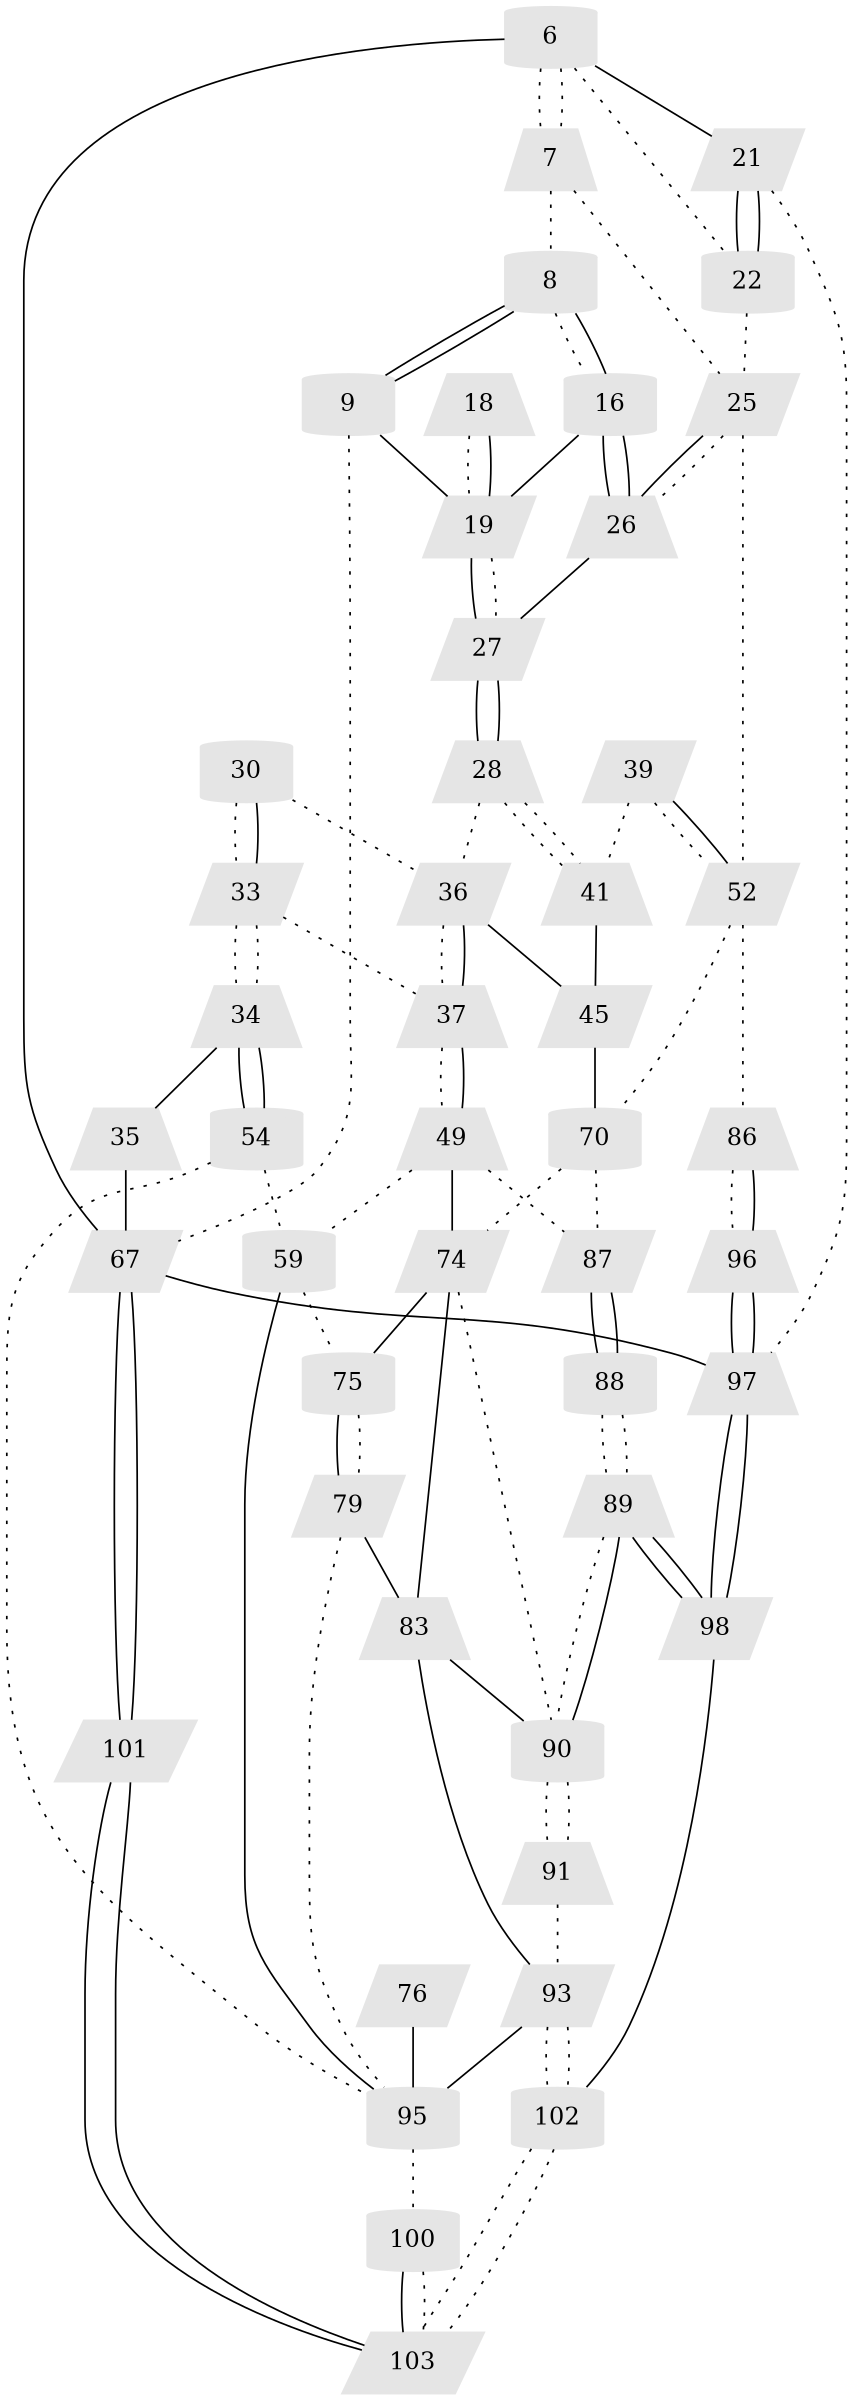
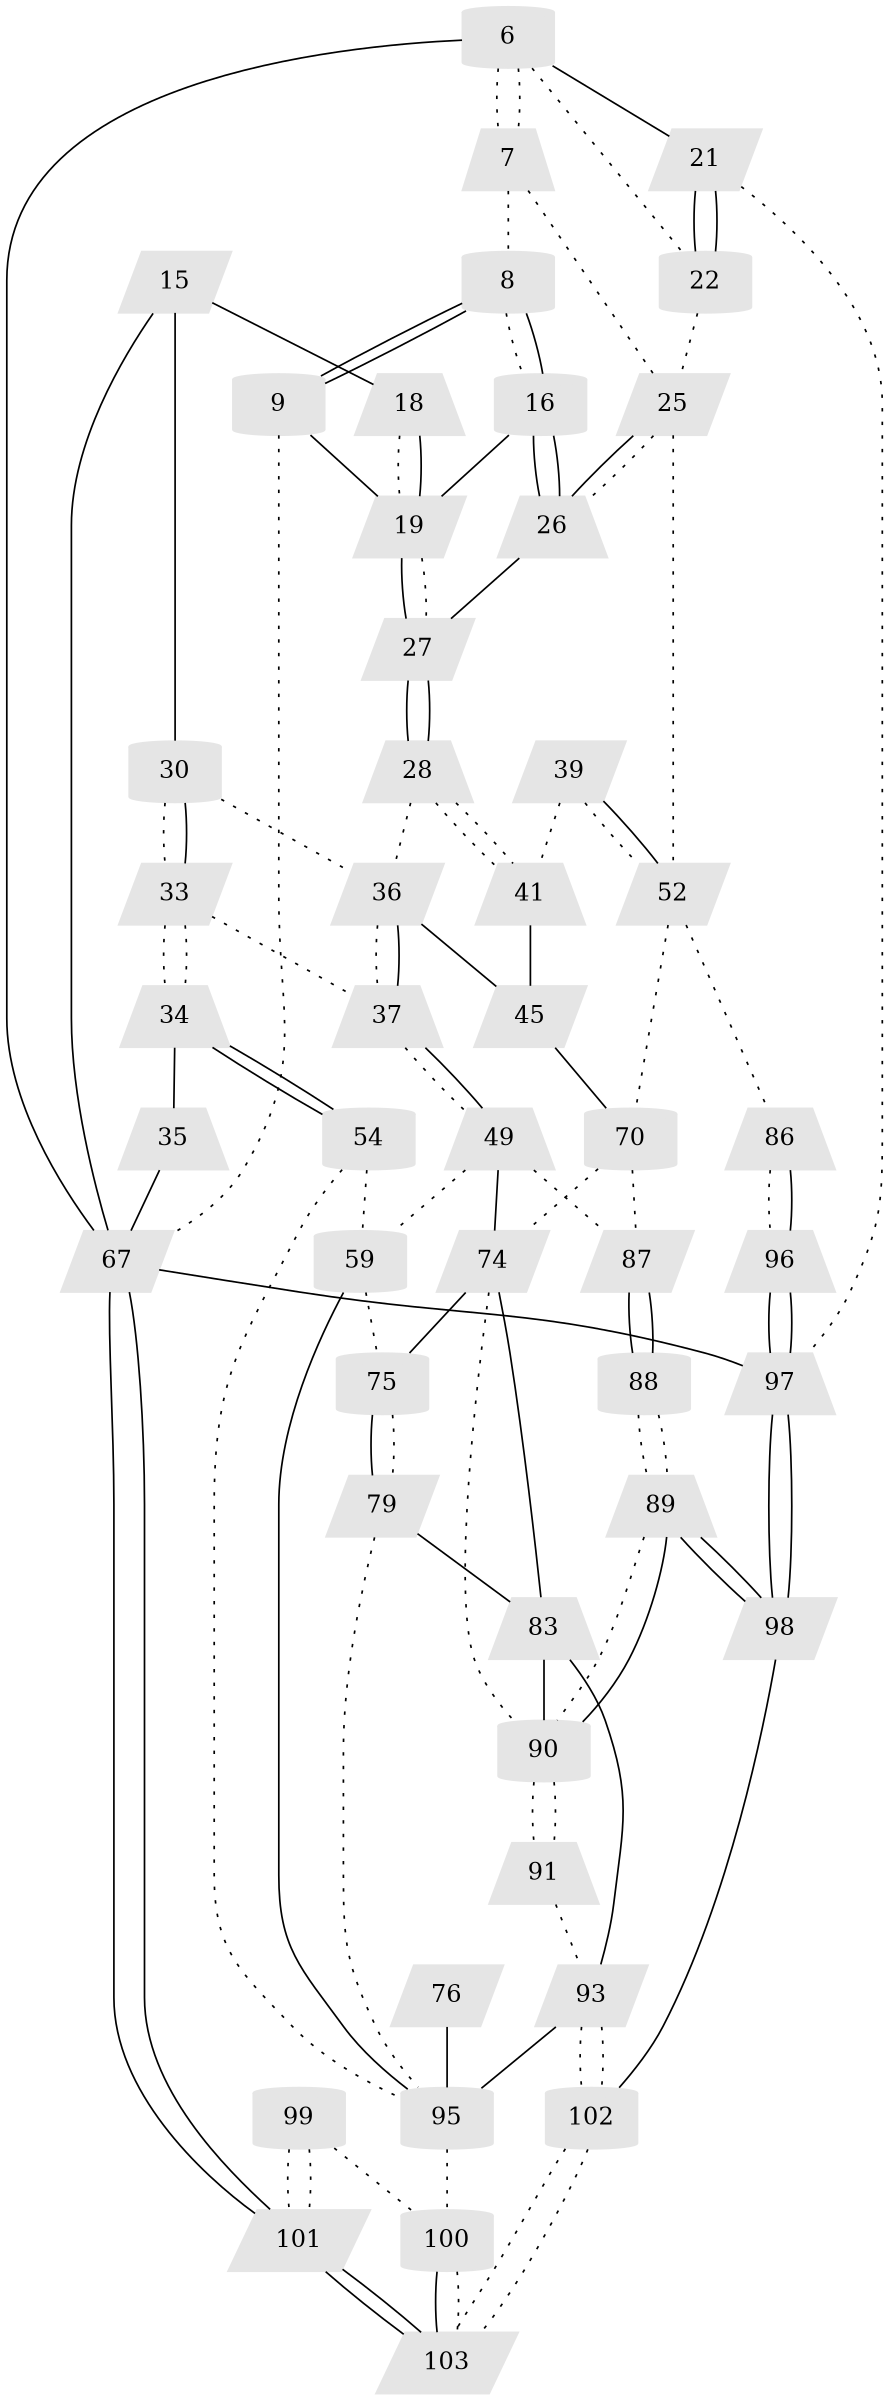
node "15": added
node "99": added
